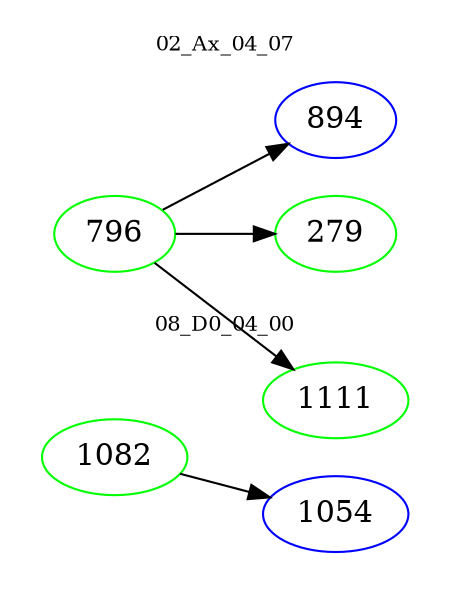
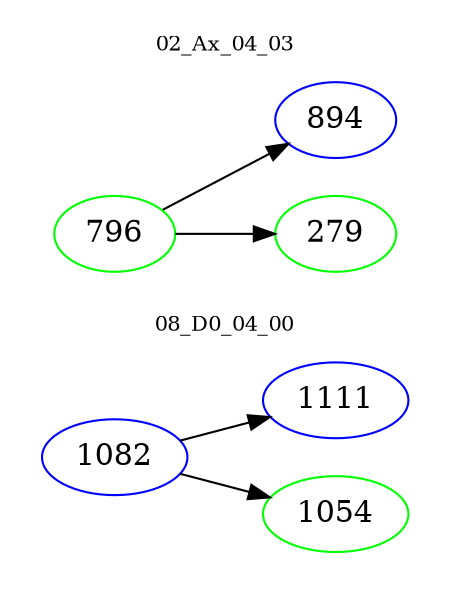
cluster "02_Ax_04_07": label "02_Ax_04_07" -> "02_Ax_04_03"
edge "796" -> "1111": now "1082" -> "1111"
node "1111": color green -> blue
node "1082": color green -> blue
node "1054": color blue -> green
